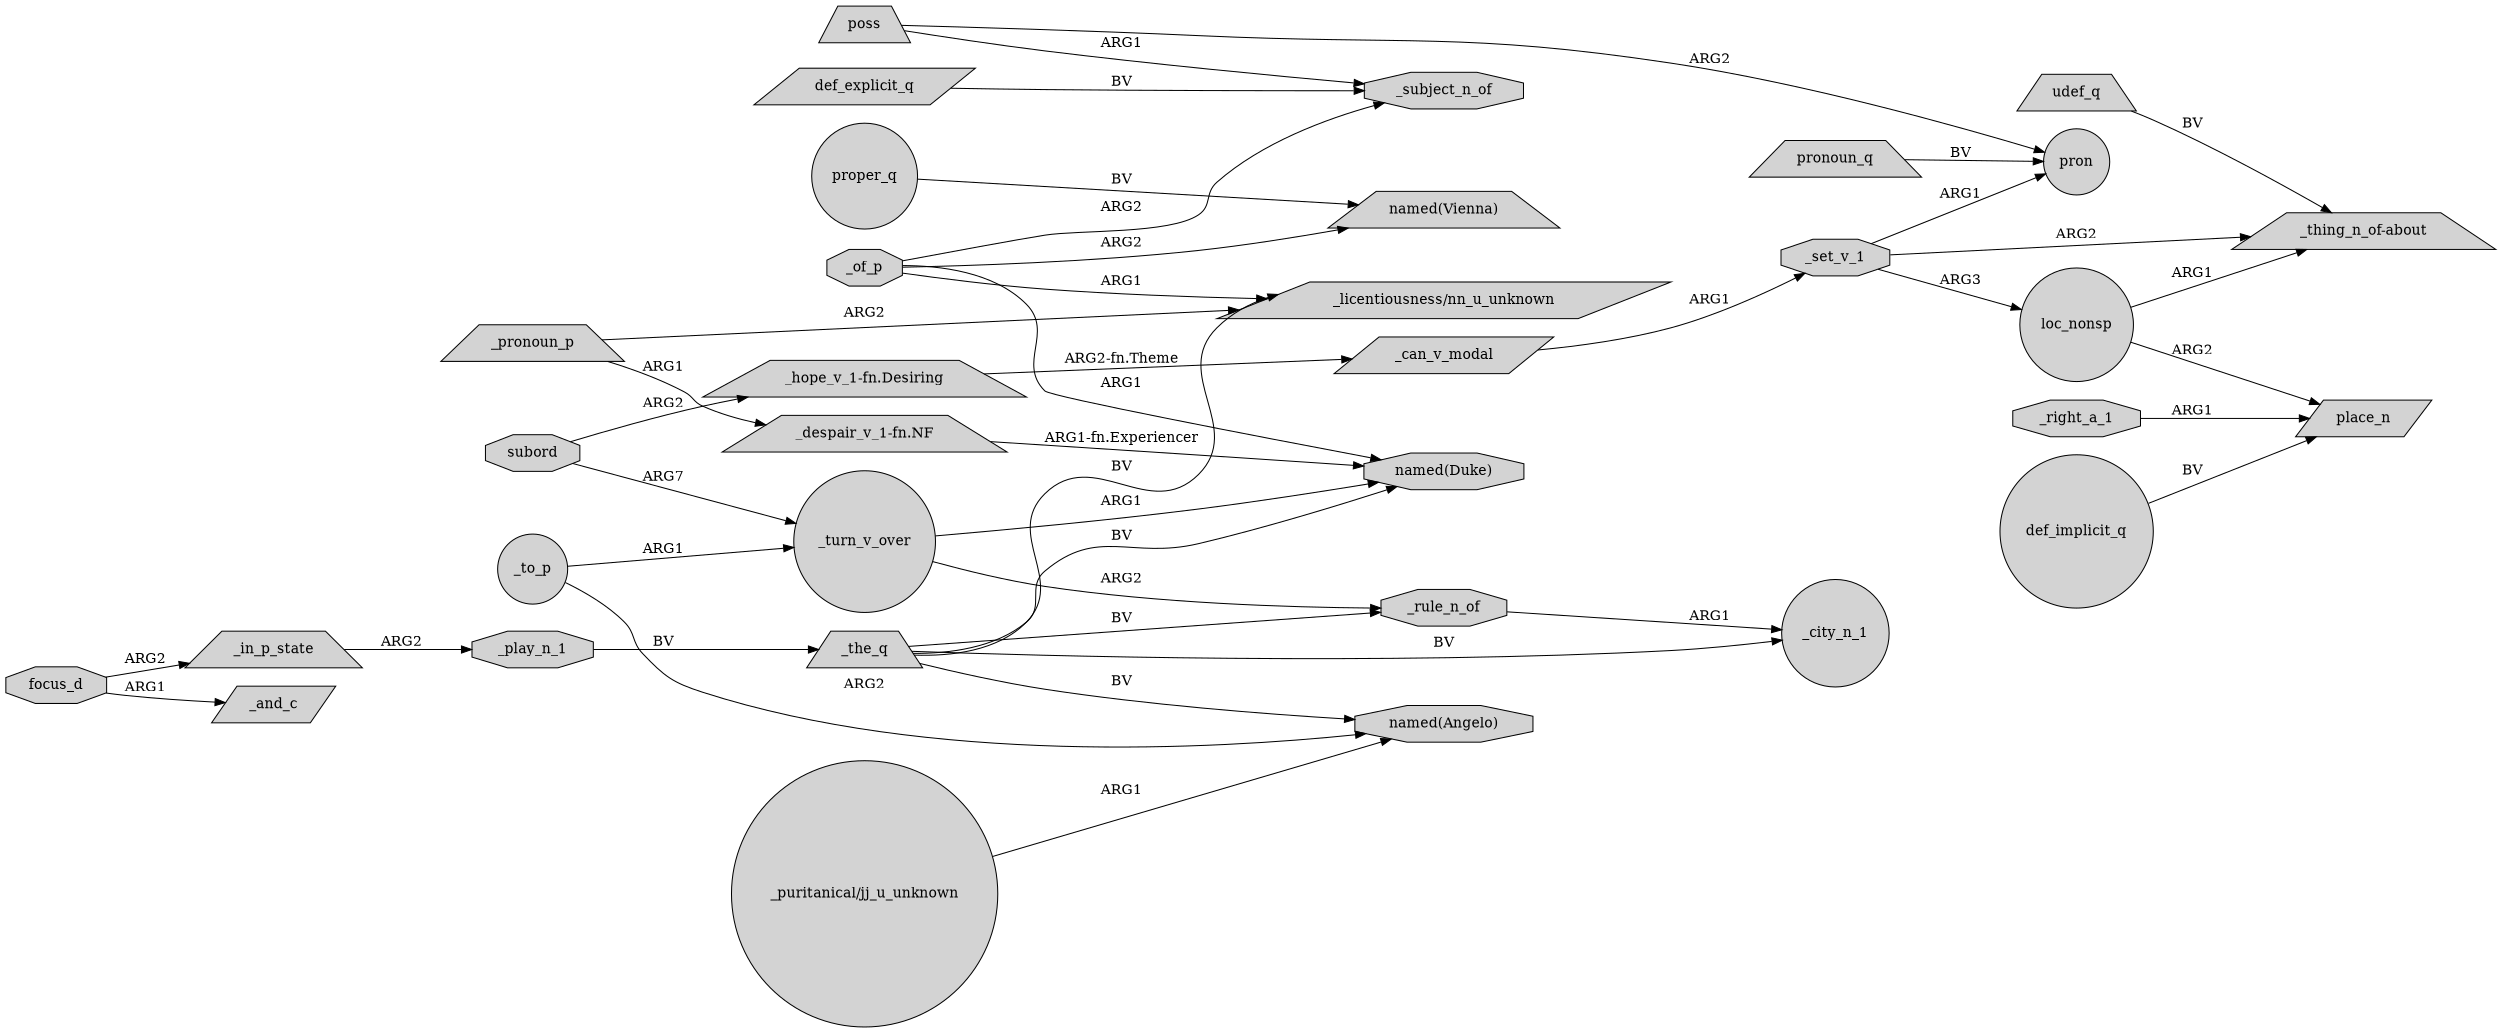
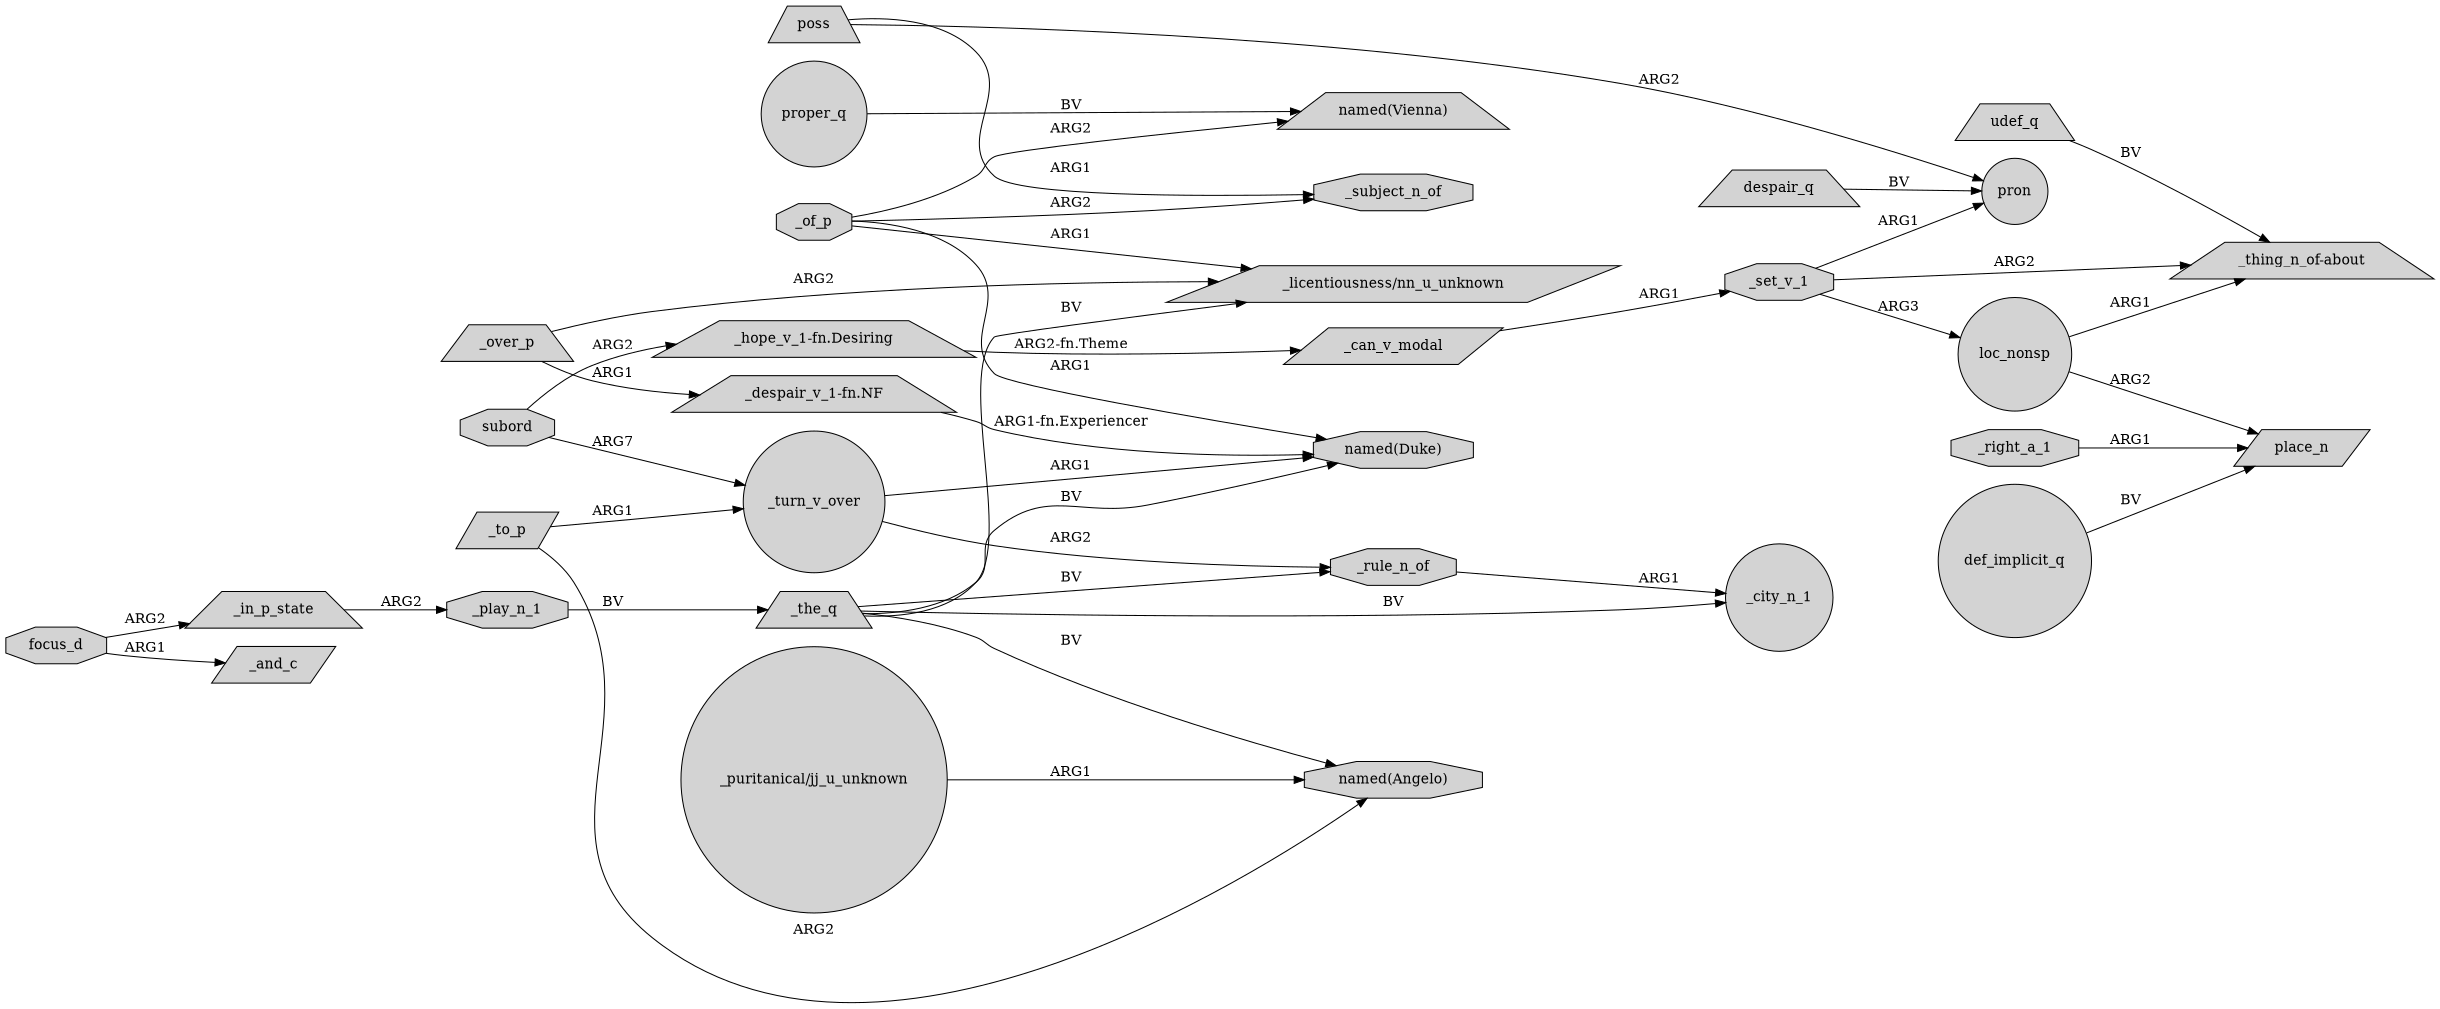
node "def_explicit_q": removed
node "pronoun_q": label "pronoun_q" -> "despair_q"
node "_pronoun_p": label "_pronoun_p" -> "_over_p"
node "_to_p": shape circle -> parallelogram
